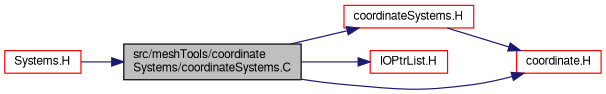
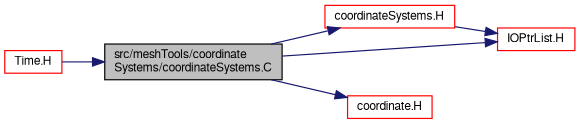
edge "coordinateSystems.H" -> "coordinate.H": now "coordinateSystems.H" -> "IOPtrList.H"
node "Systems.H": label "Systems.H" -> "Time.H"
